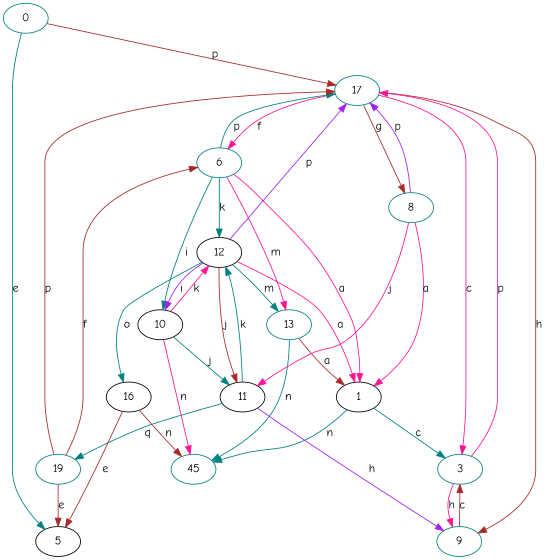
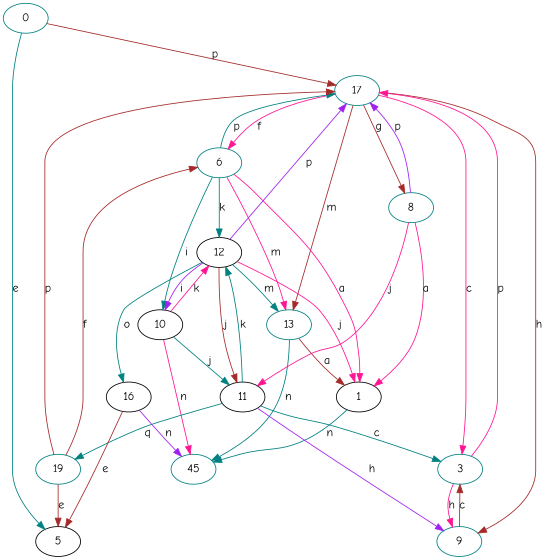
edge "17" -> "13": added, label "m"
edge "12" -> "1": label "a" -> "j"
edge "16" -> "45": color brown -> purple
edge "1" -> "3": now "11" -> "3"
